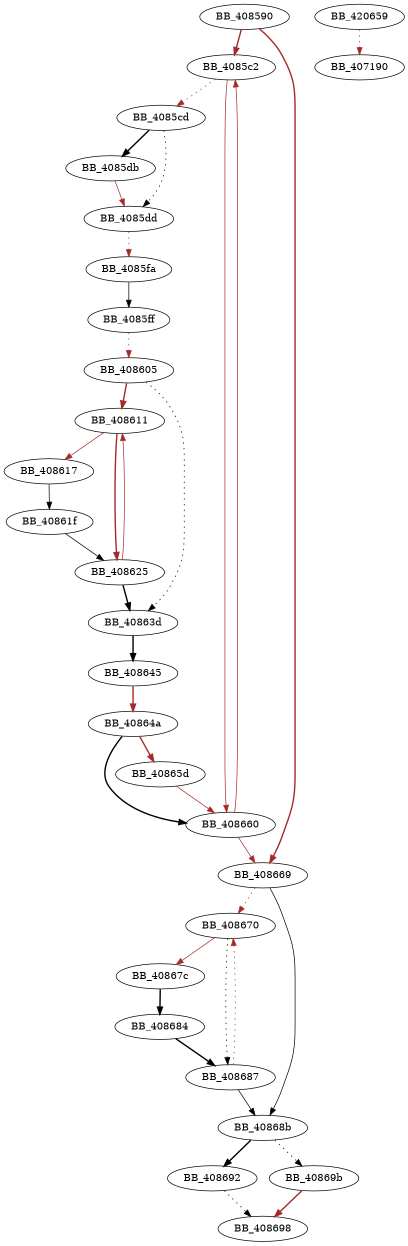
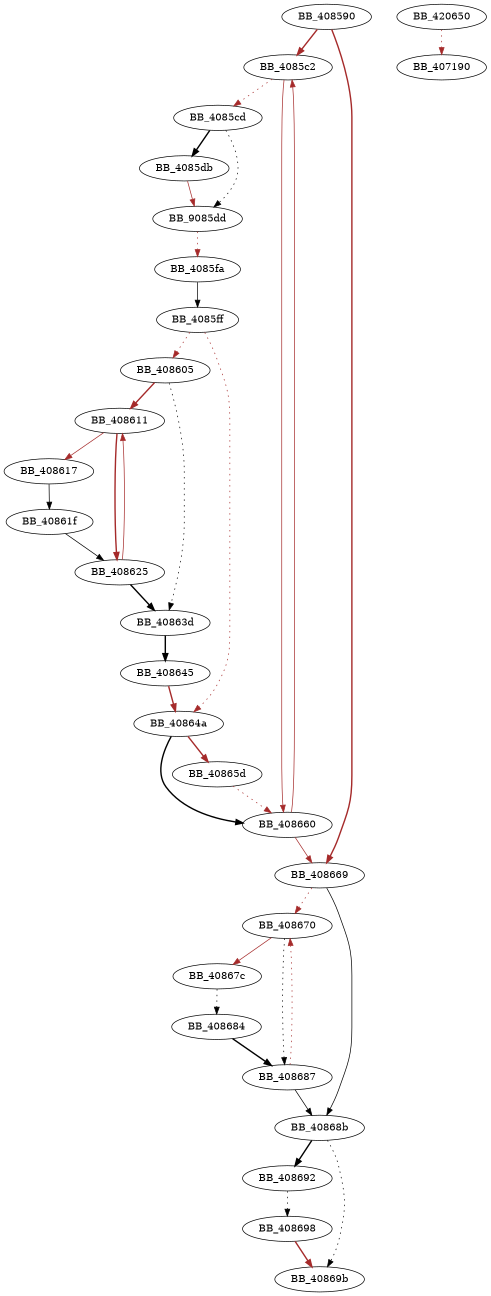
node "BB_420659": label "BB_420659" -> "BB_420650"
node "BB_4085dd": label "BB_4085dd" -> "BB_9085dd"
edge "BB_4085ff" -> "BB_40864a": added
edge "BB_40865d" -> "BB_408660": style solid -> dotted
edge "BB_40867c" -> "BB_408684": style bold -> dotted
edge "BB_40869b" -> "BB_408698": reversed
